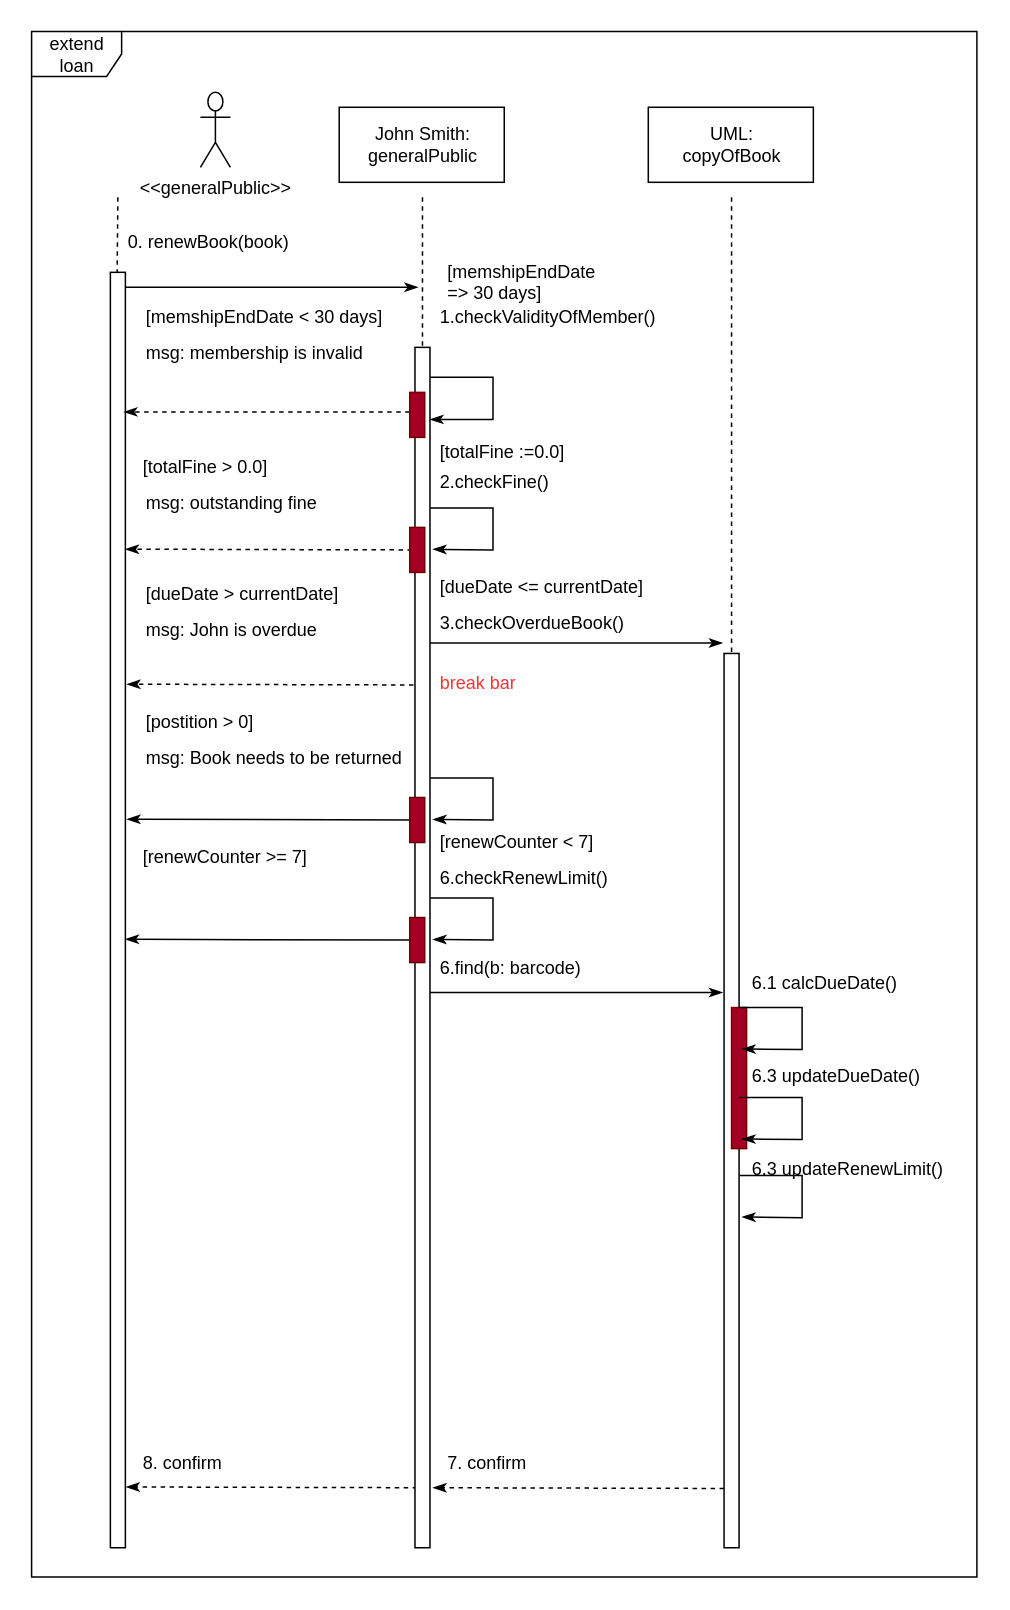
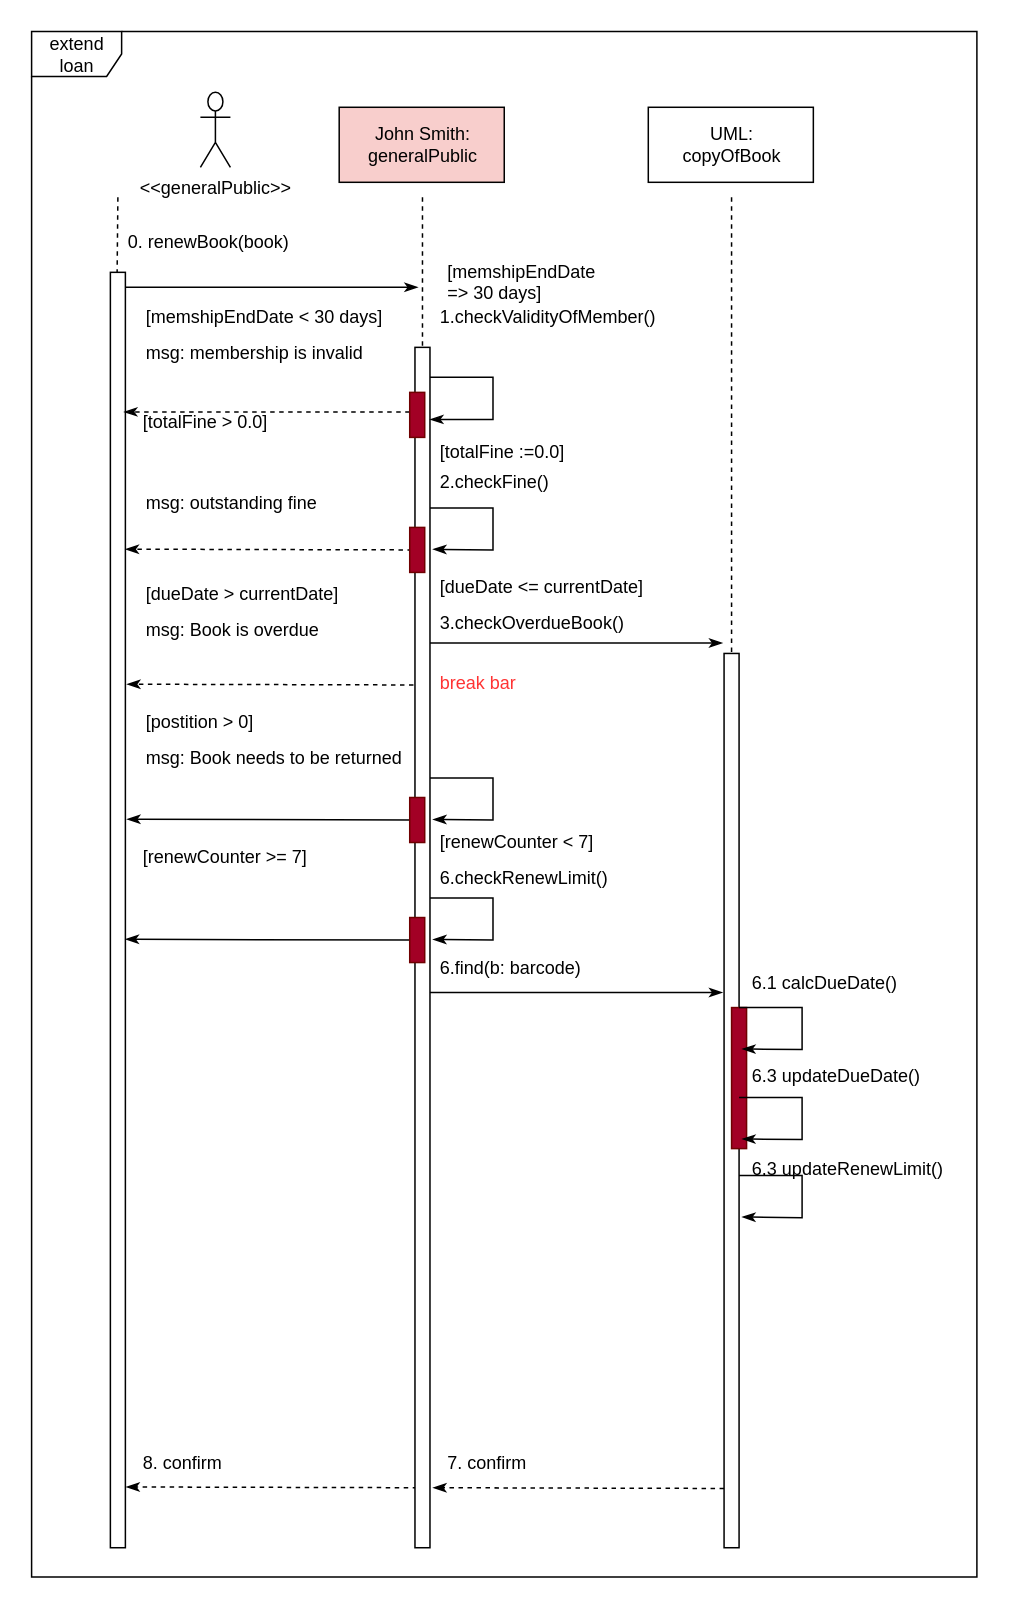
node "John Smith: generalPublic": fillcolor #ffffff -> #f8cecc
node "[totalFine > 0.0]": moved (215, 467) -> (215, 422)
node "msg: John is overdue": label "msg: John is overdue" -> "msg: Book is overdue"
